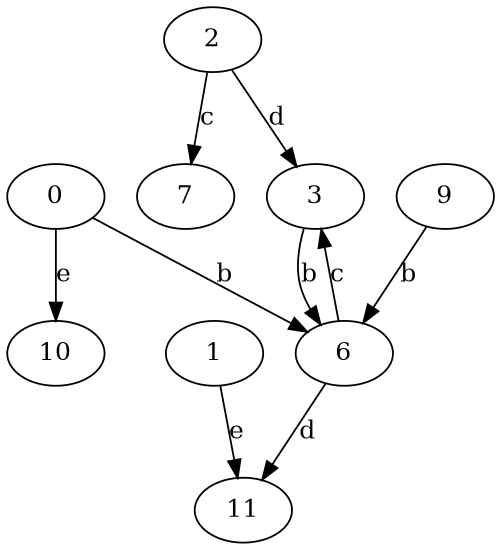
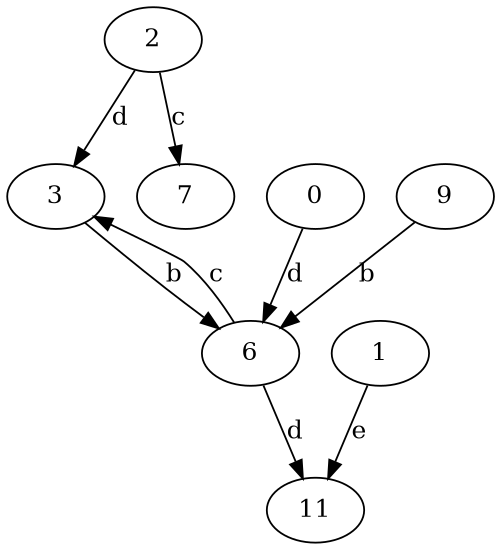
edge "0" -> "6": label "b" -> "d"
node "10": removed
